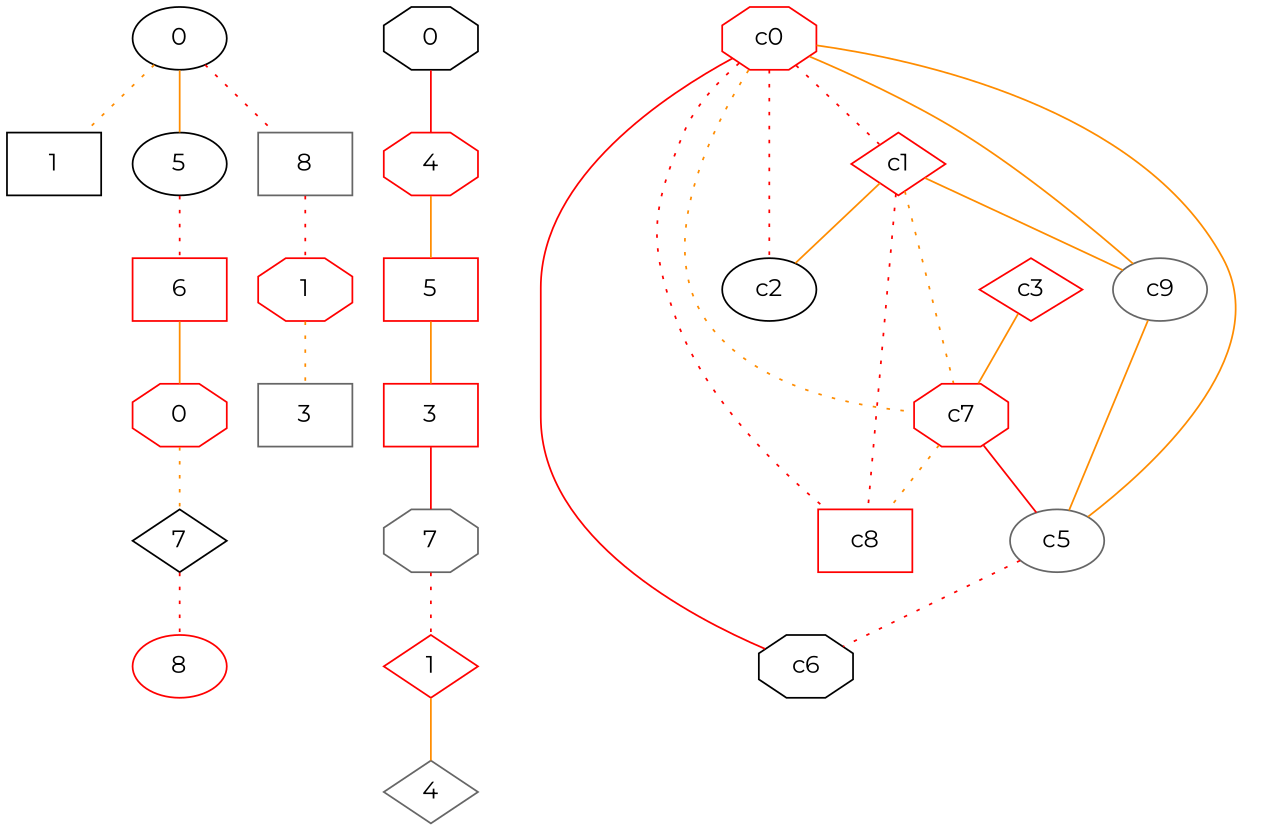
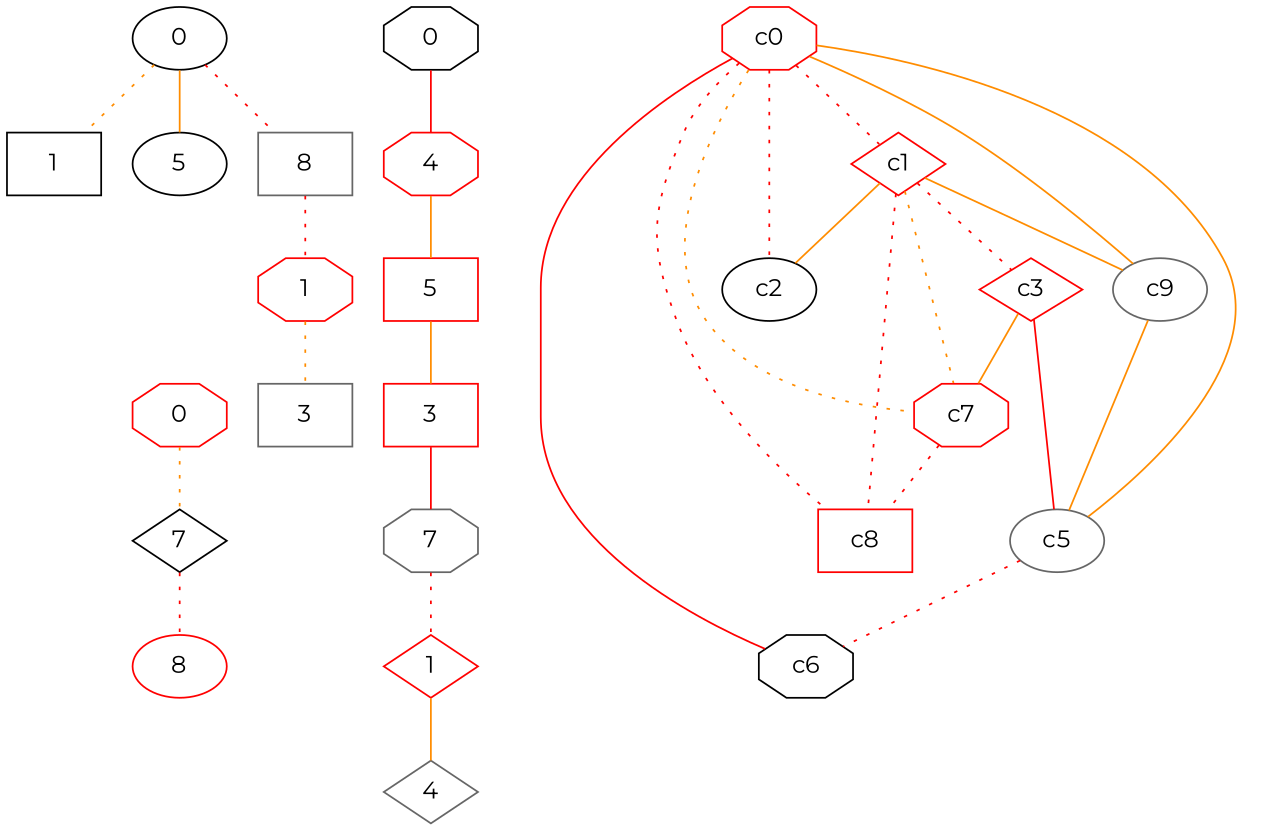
edge "c1" -- "c3": added
node "6": removed
edge "c7" -- "c8": color darkorange -> red
edge "c7" -- "c5": now "c3" -- "c5"
